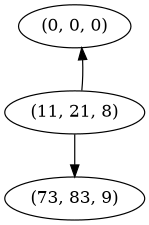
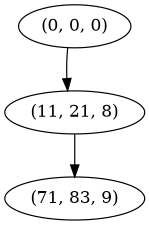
edge "(11, 21, 8)" -> "(0, 0, 0)": reversed
node "(73, 83, 9)": label "(73, 83, 9)" -> "(71, 83, 9)"
